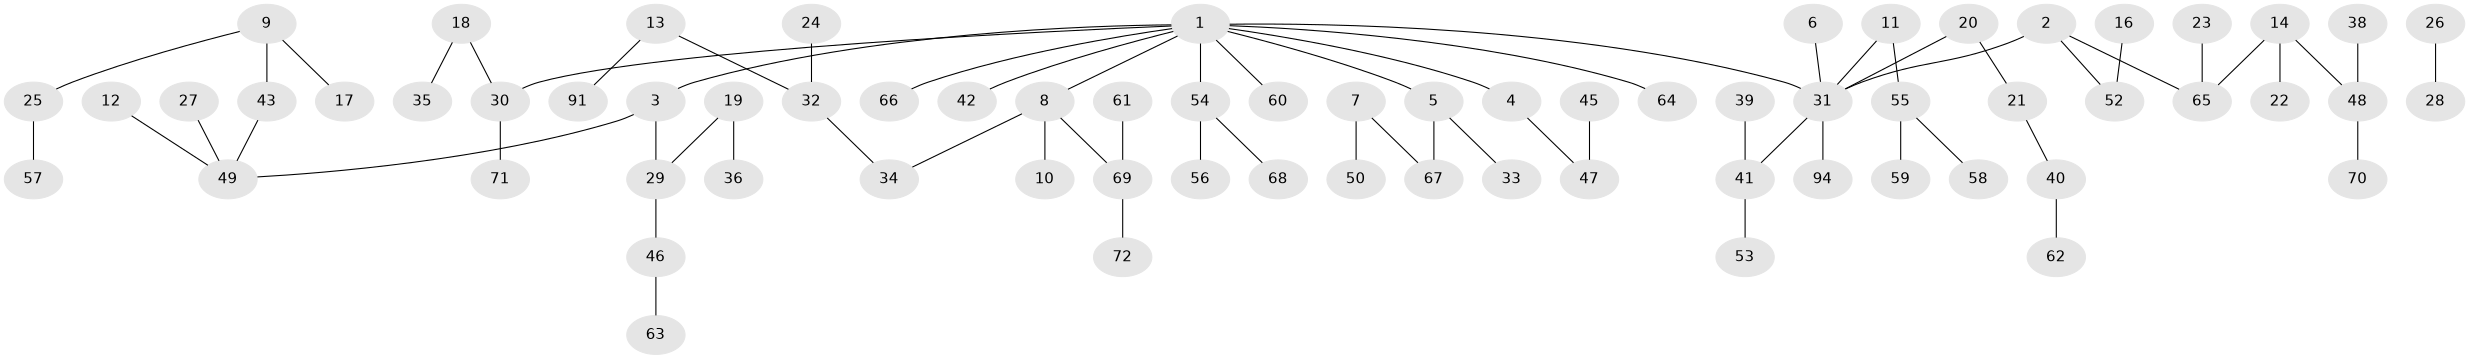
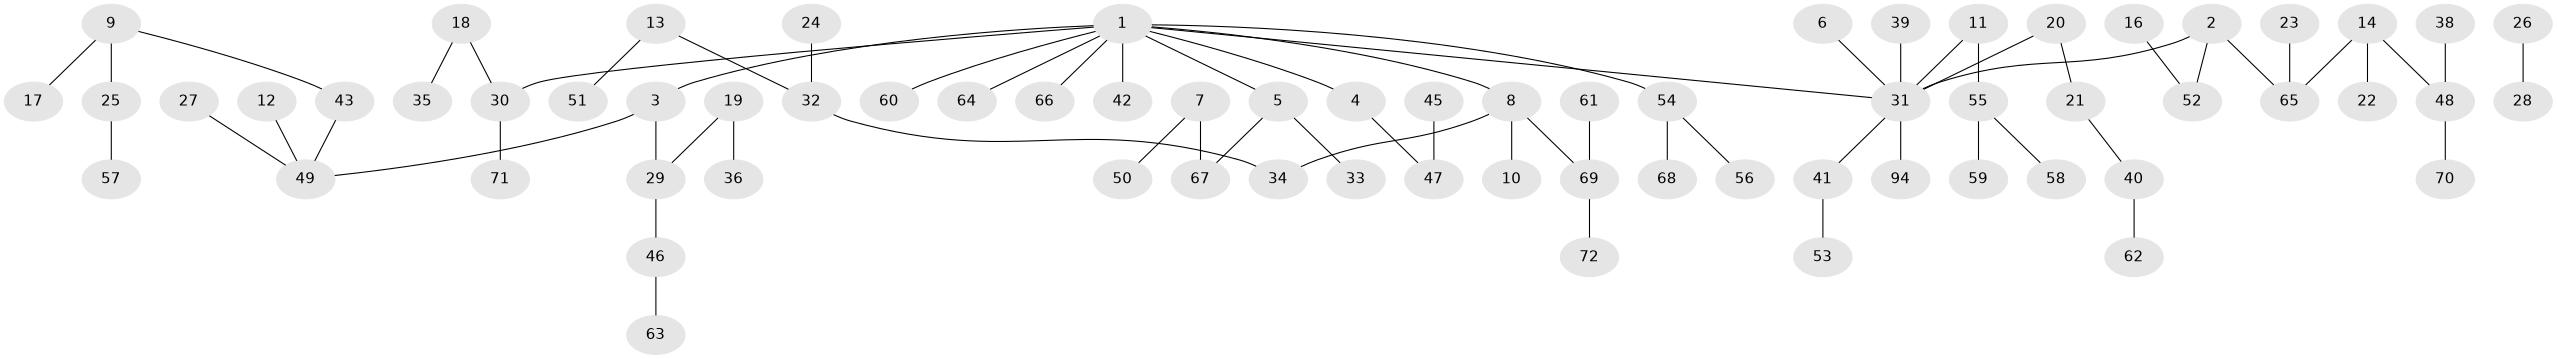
node "91": label "91" -> "51"
edge "39" -- "41": now "39" -- "31"
